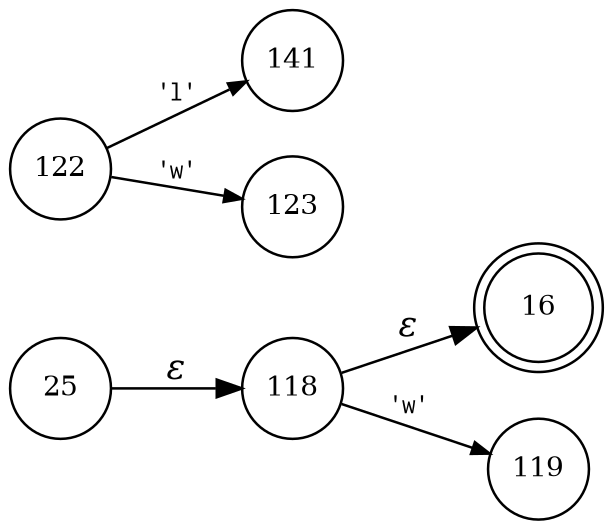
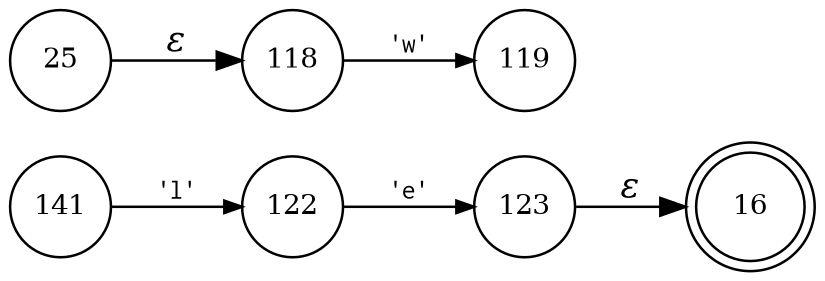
edge "122" -> "141": reversed
edge "122" -> "123": label "'w'" -> "'e'"
edge "118" -> "16": now "123" -> "16"
